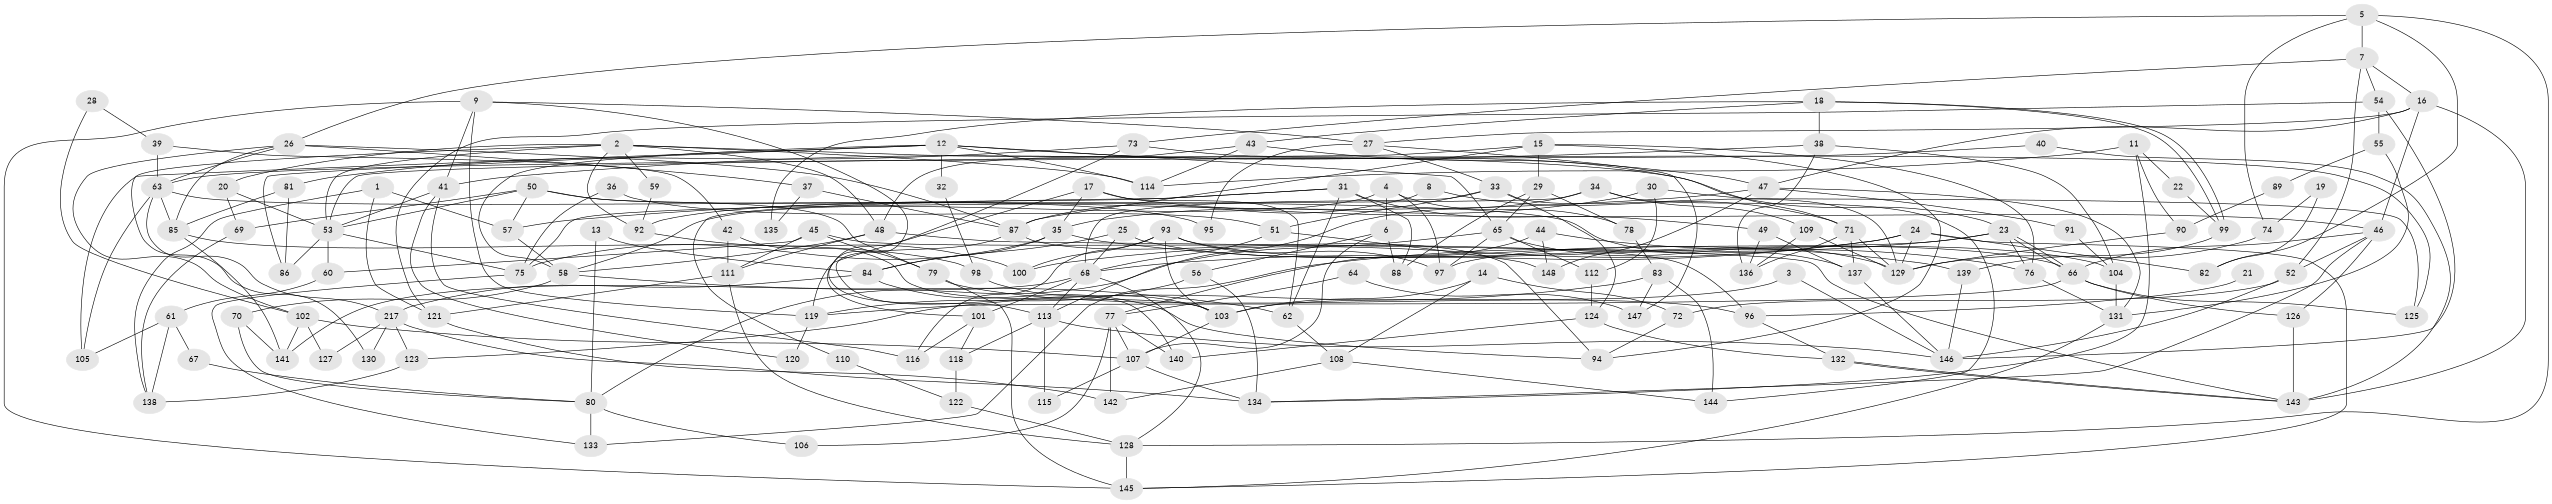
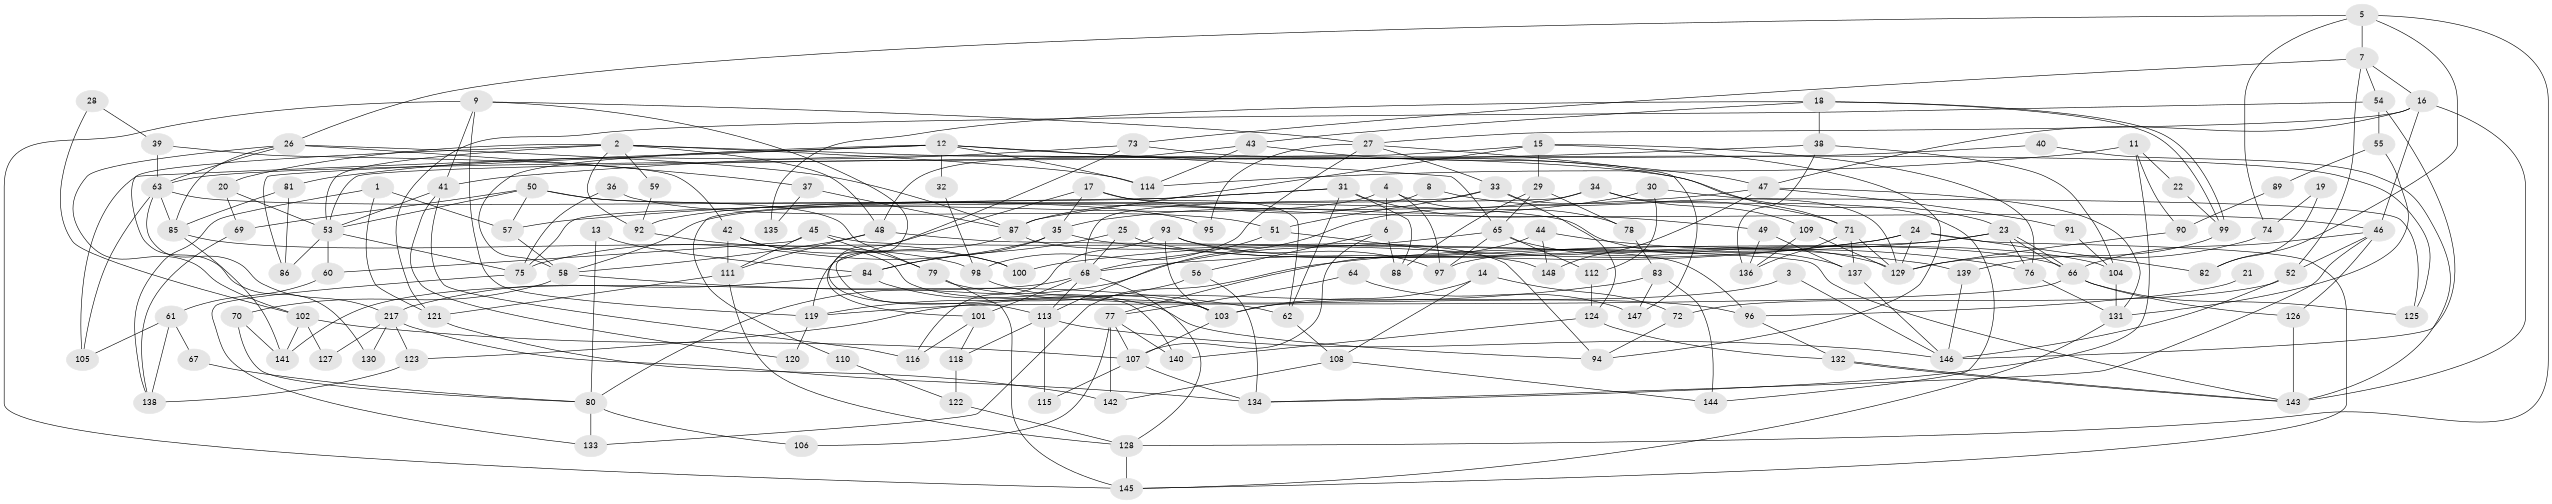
edge "27" -- "98": added
edge "93" -- "100": now "42" -- "100"
